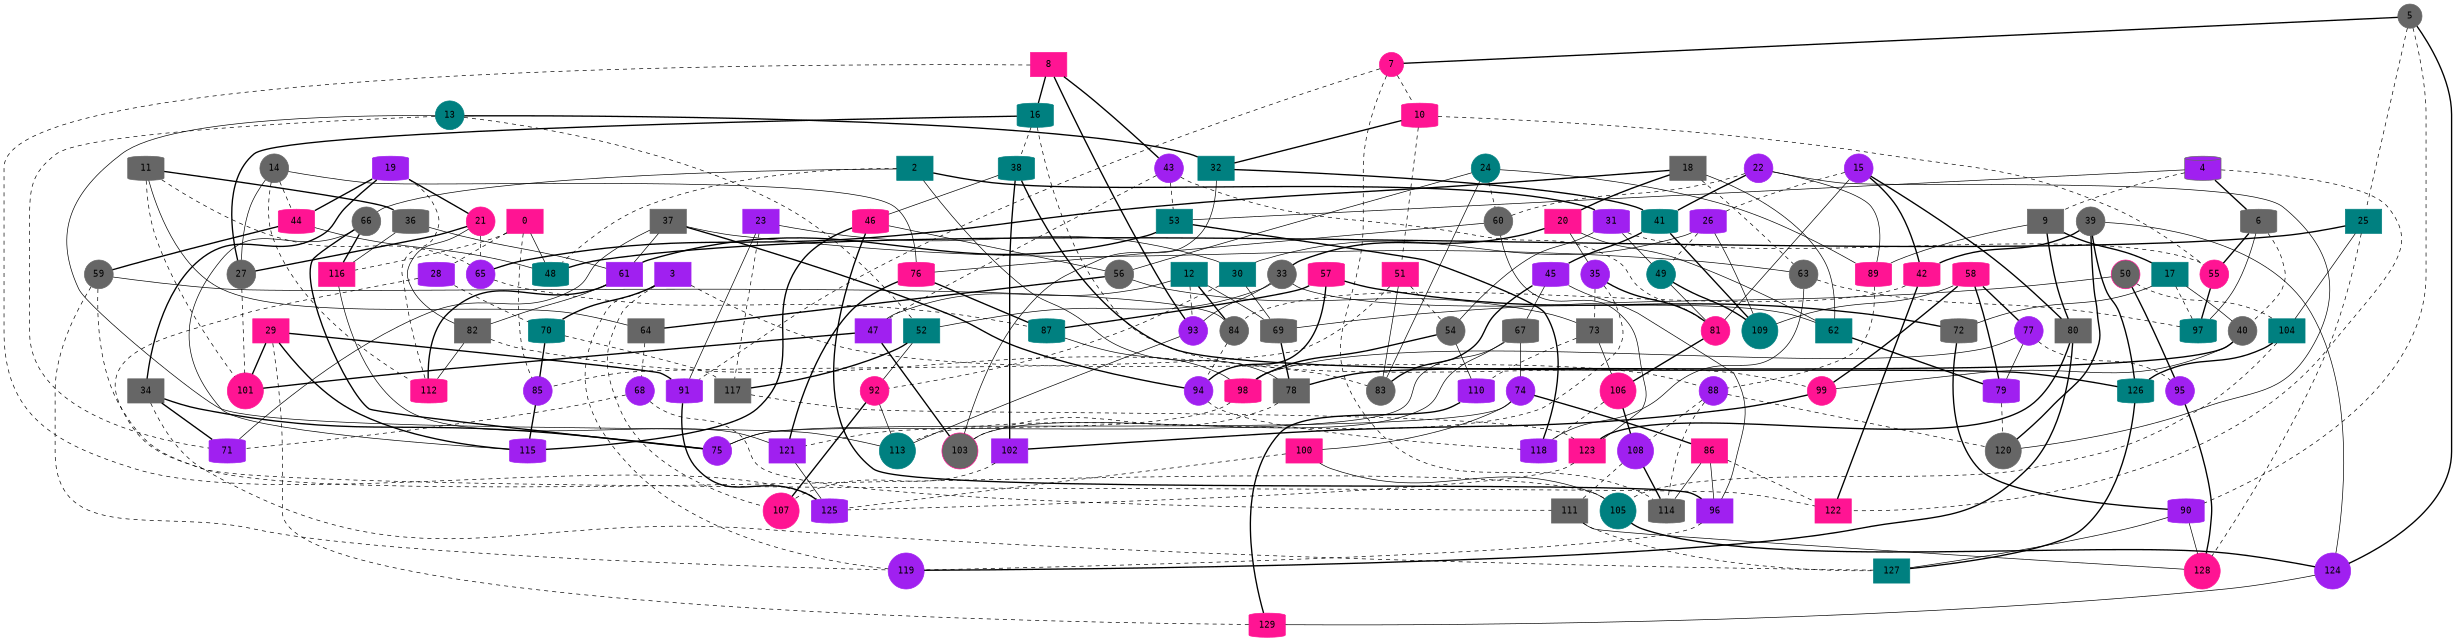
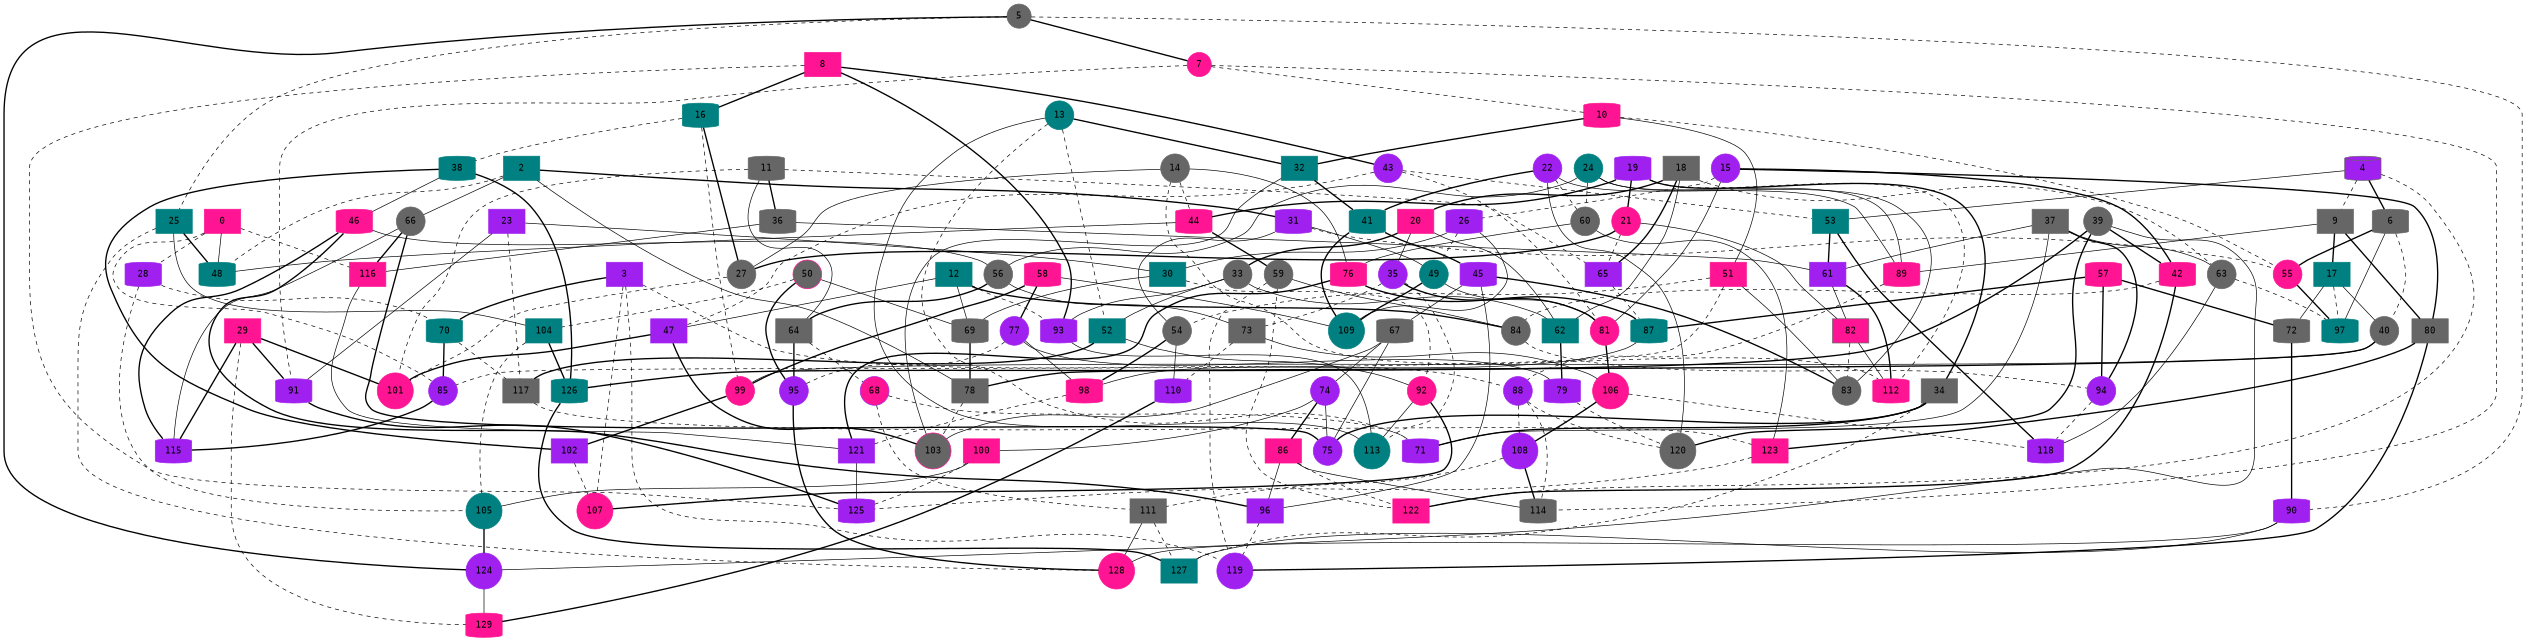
edge "10" -- "51": style dashed -> solid
node "65": shape circle -> box
node "82": fillcolor gray40 -> deeppink
node "93": shape circle -> cylinder
edge "58" -- "79": removed
edge "64" -- "95": added
node "68": fillcolor purple -> deeppink
